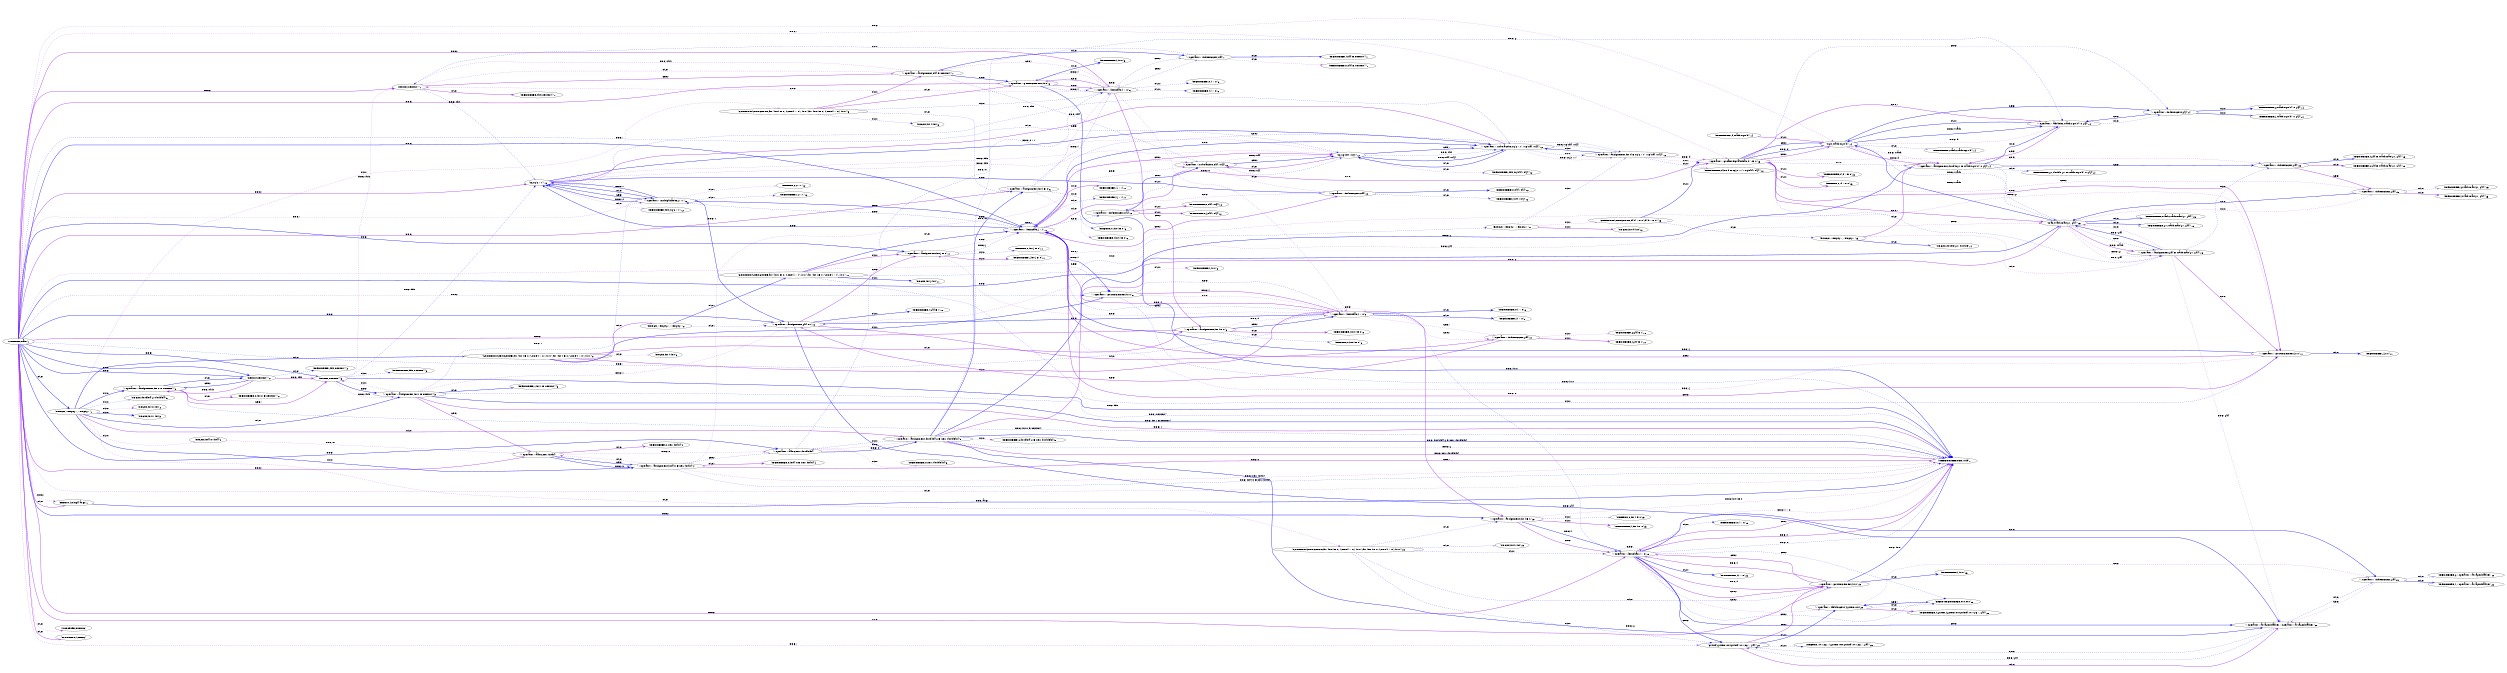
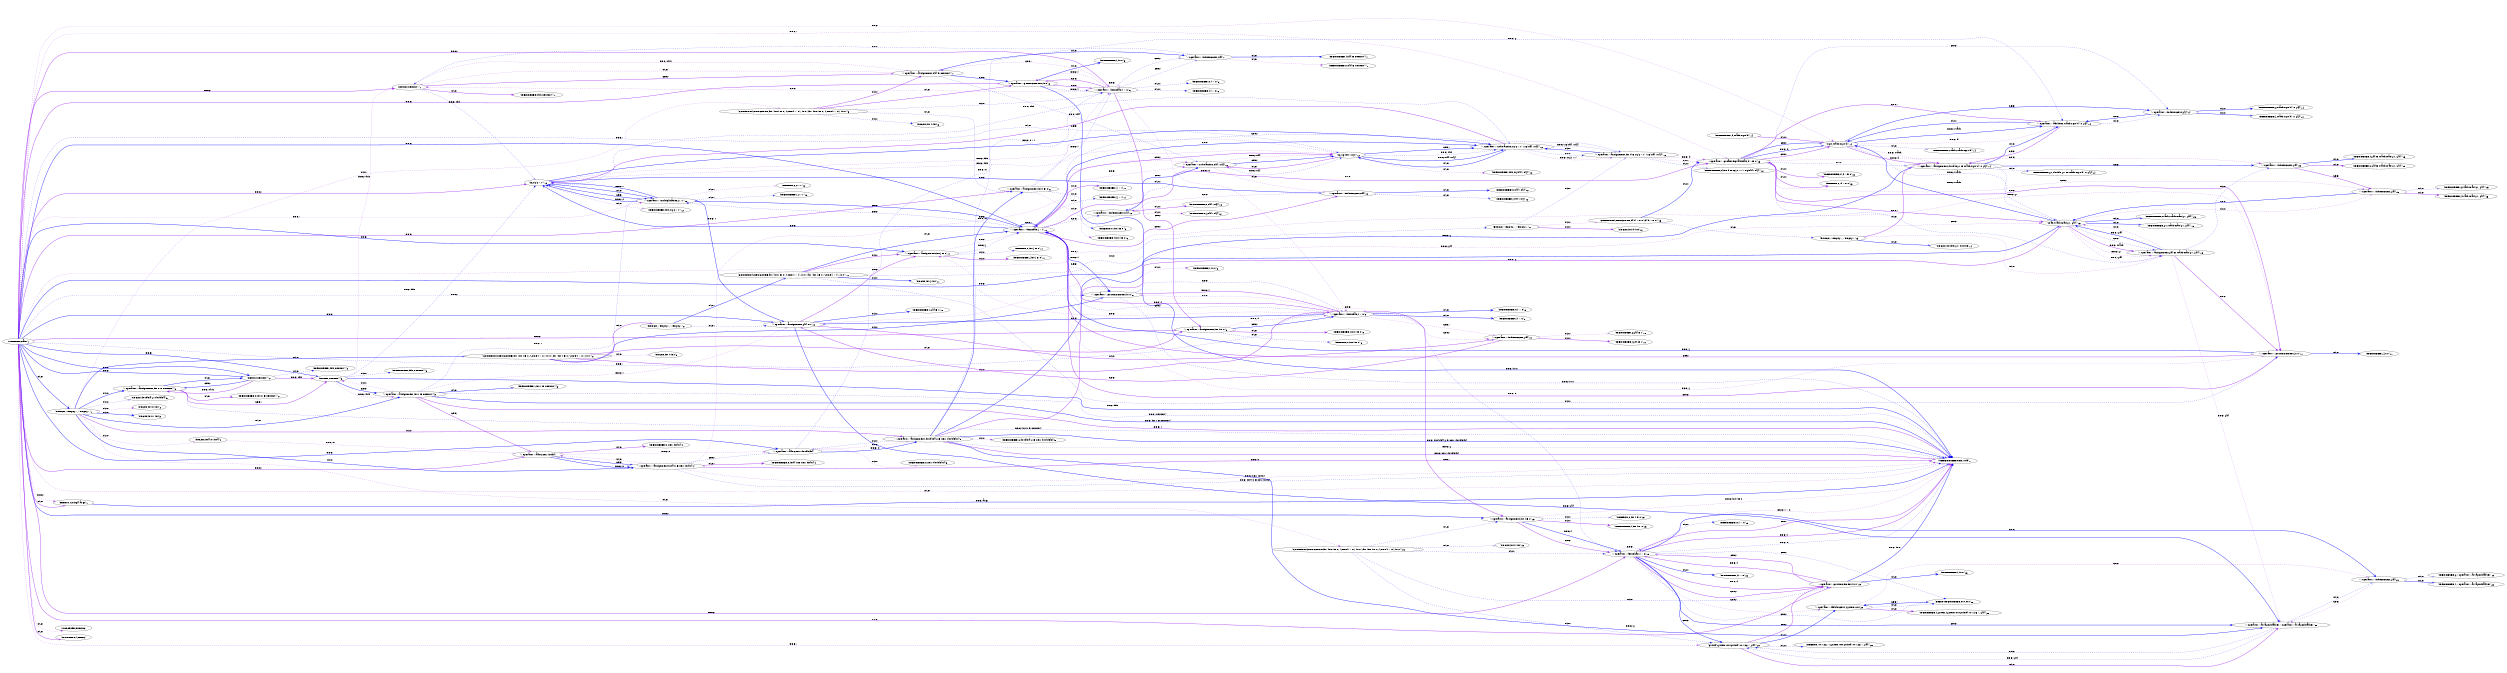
edge "(<operator>.indexAccess,x[j])" -> "(IDENTIFIER,j,x[i] - x[j])": style bold -> dashed
